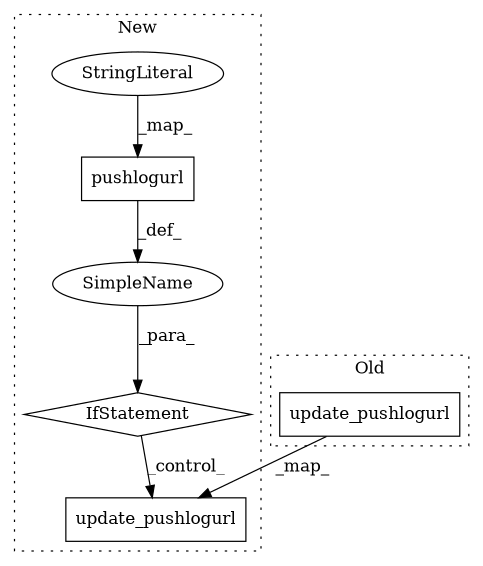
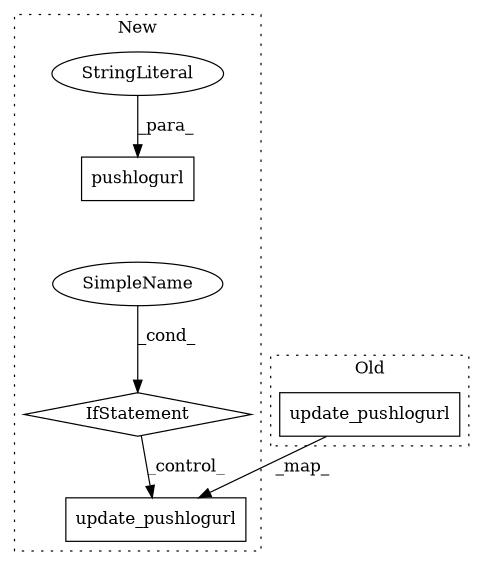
edge "StringLiteral" -> "pushlogurl": label "_map_" -> "_para_"
edge "pushlogurl" -> "SimpleName": removed, label "_def_"
edge "SimpleName" -> "IfStatement": label "_para_" -> "_cond_"
